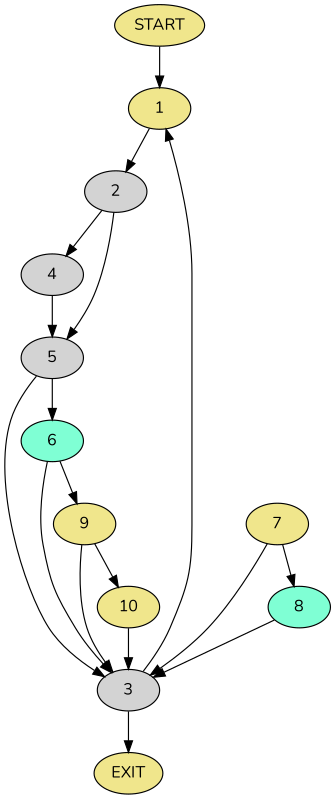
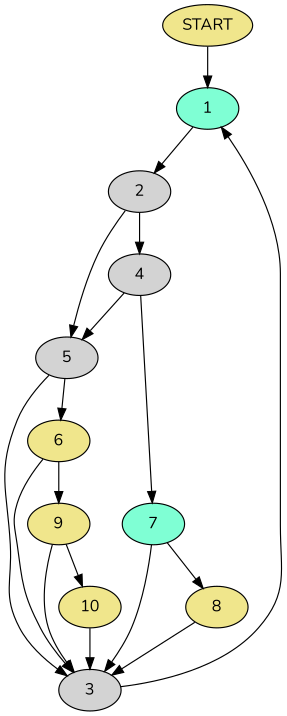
node "1": fillcolor khaki -> aquamarine
edge "4" -> "7": added
node "6": fillcolor aquamarine -> khaki
node "7": fillcolor khaki -> aquamarine
node "8": fillcolor aquamarine -> khaki
node "EXIT": removed
